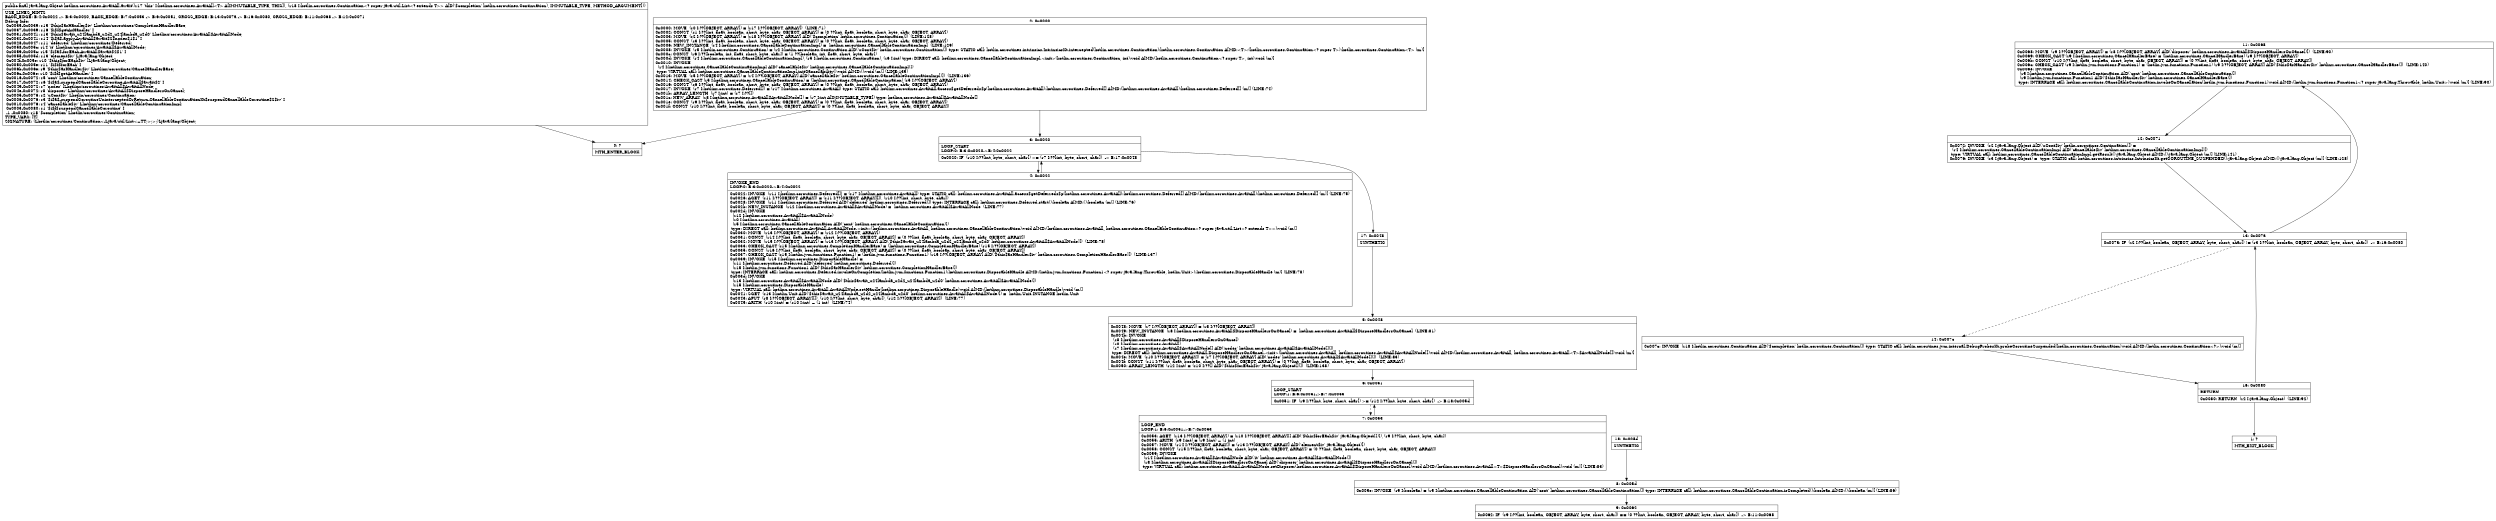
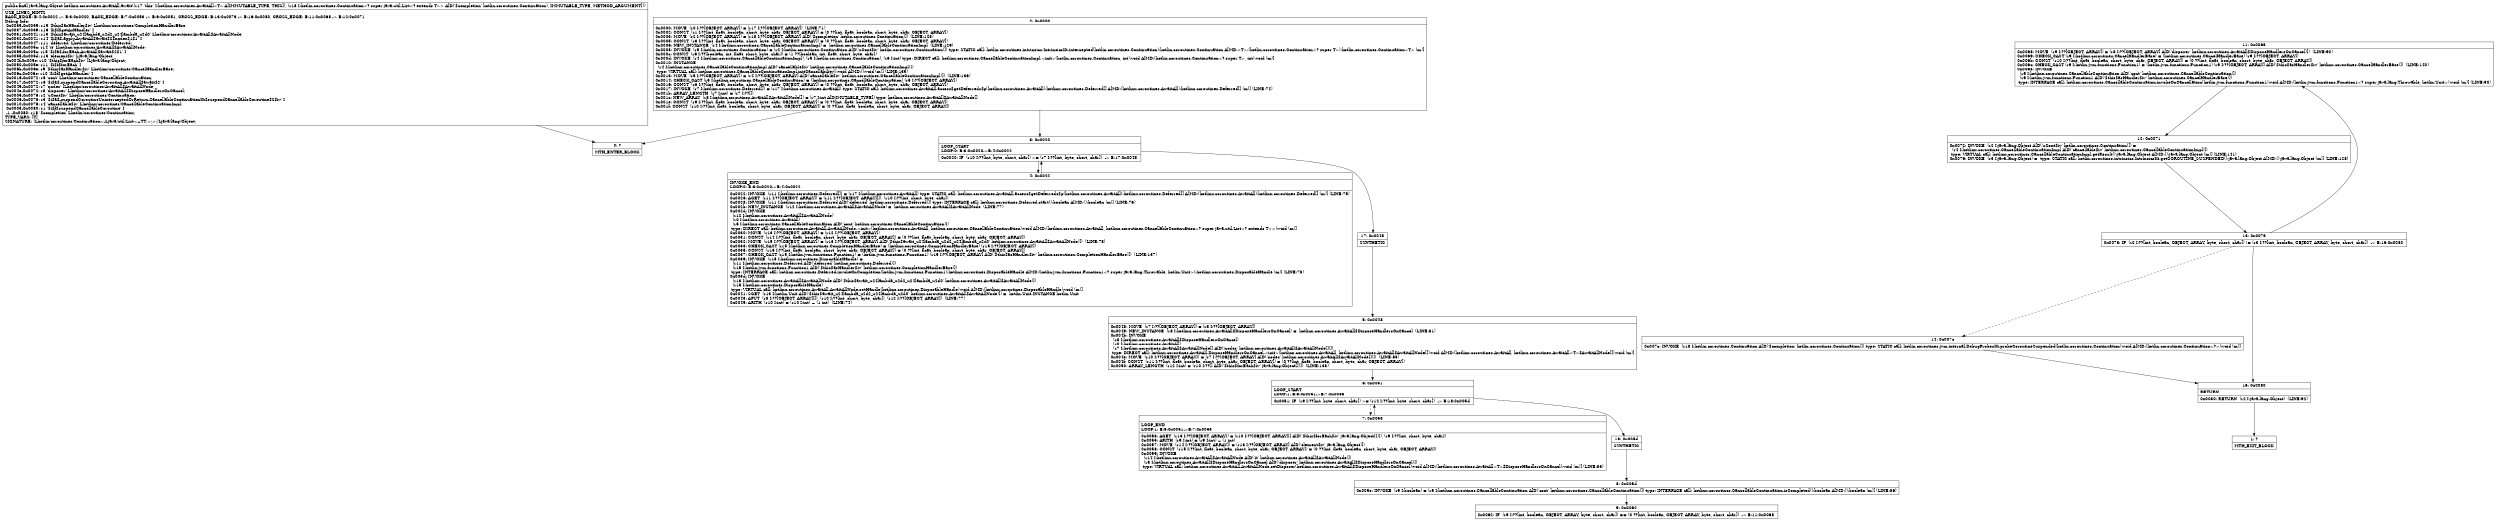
node "2: 0x0000": text "0x0010: INVOKE" -> "0x0010: INSTANCE"
edge "16: 0x0080" -> "13: 0x007a": reversed
edge "6: 0x0051" -> "18: 0x005d": added
